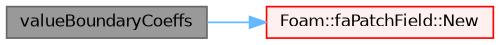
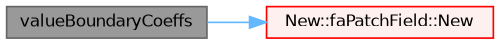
node "Foam::faPatchField::New": label "Foam::faPatchField::New" -> "New::faPatchField::New"
